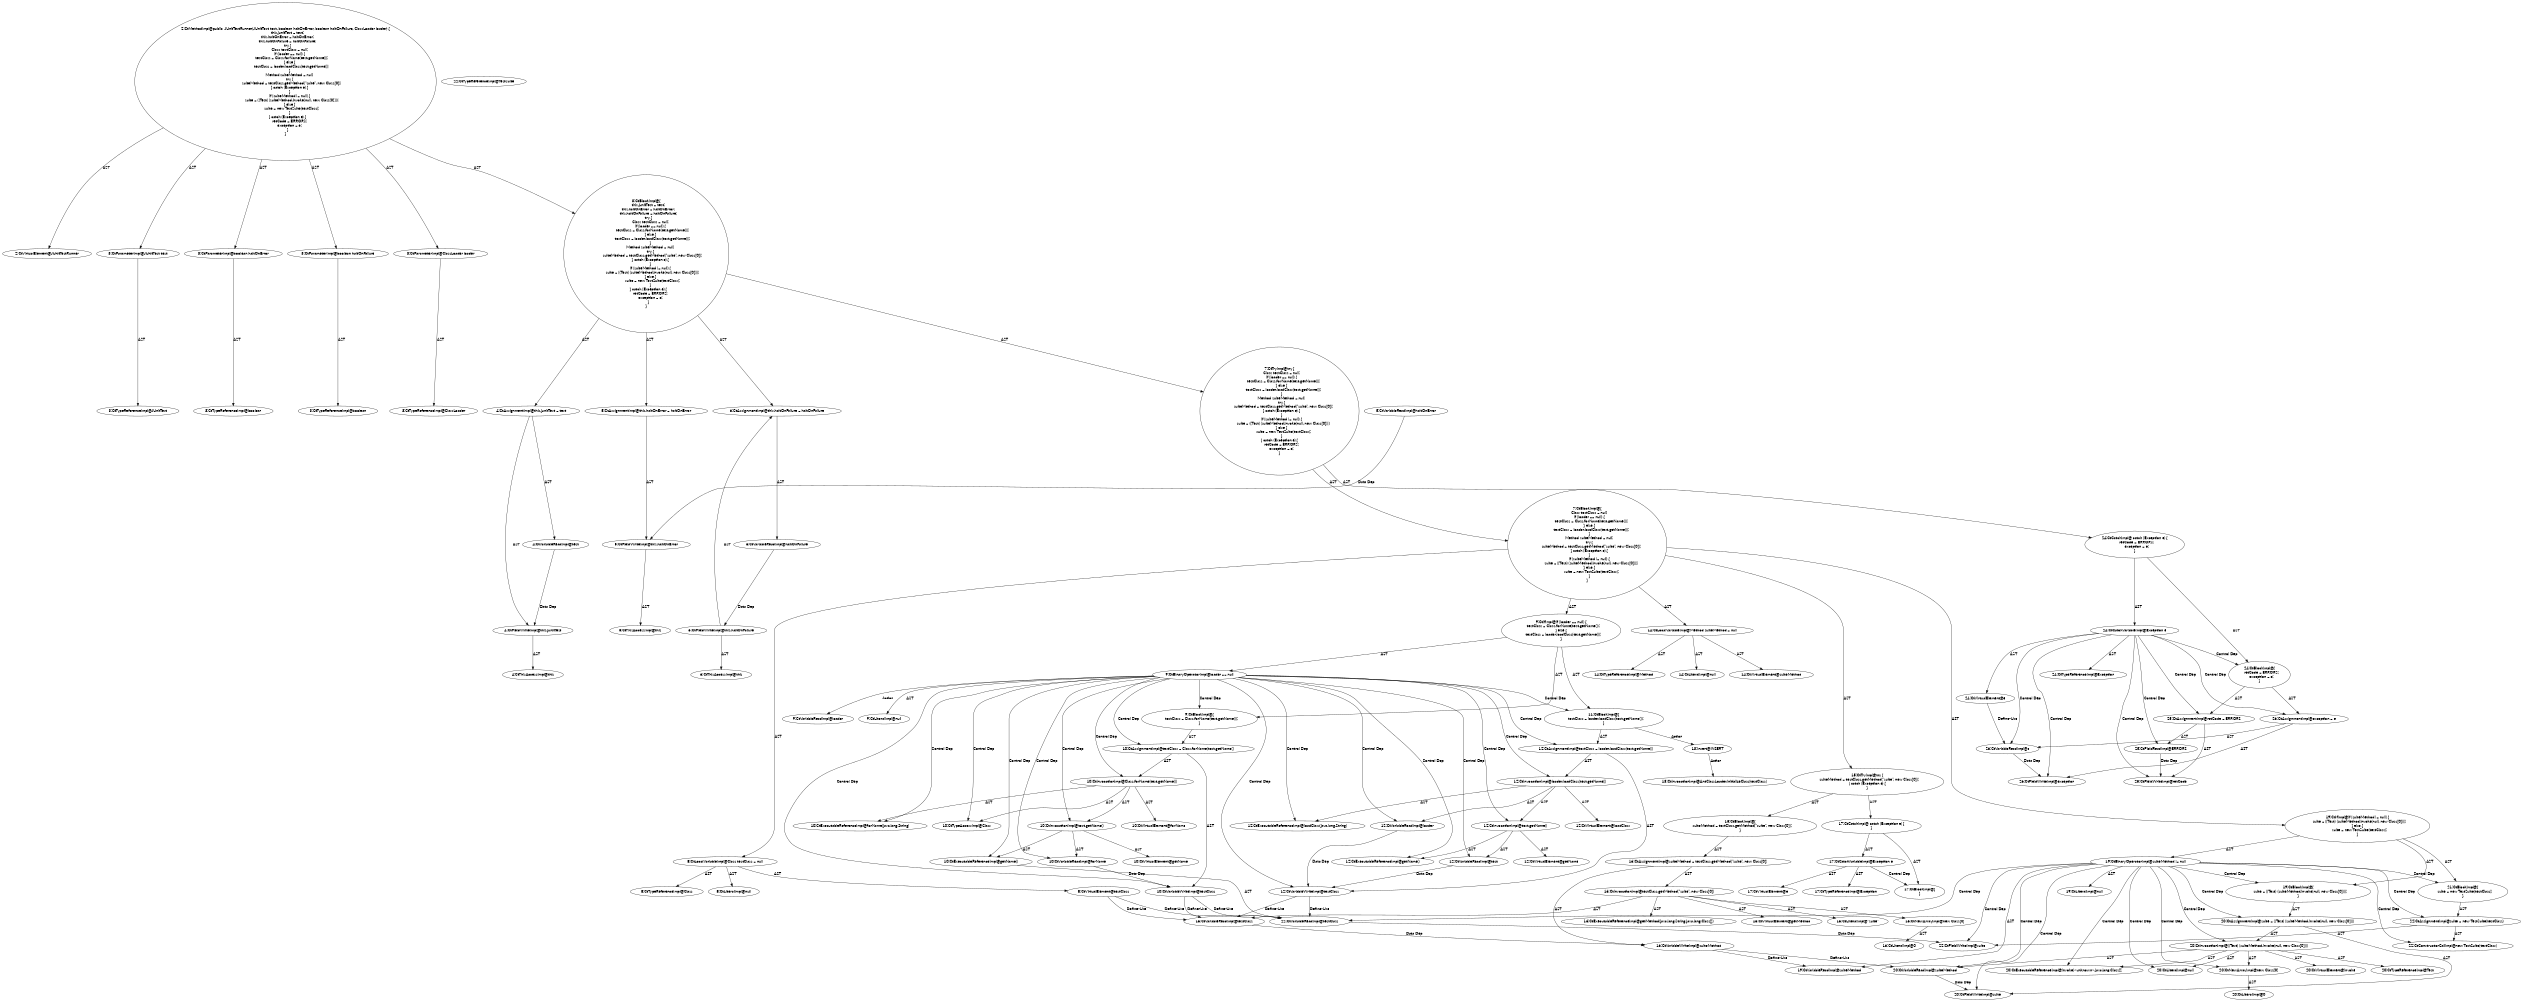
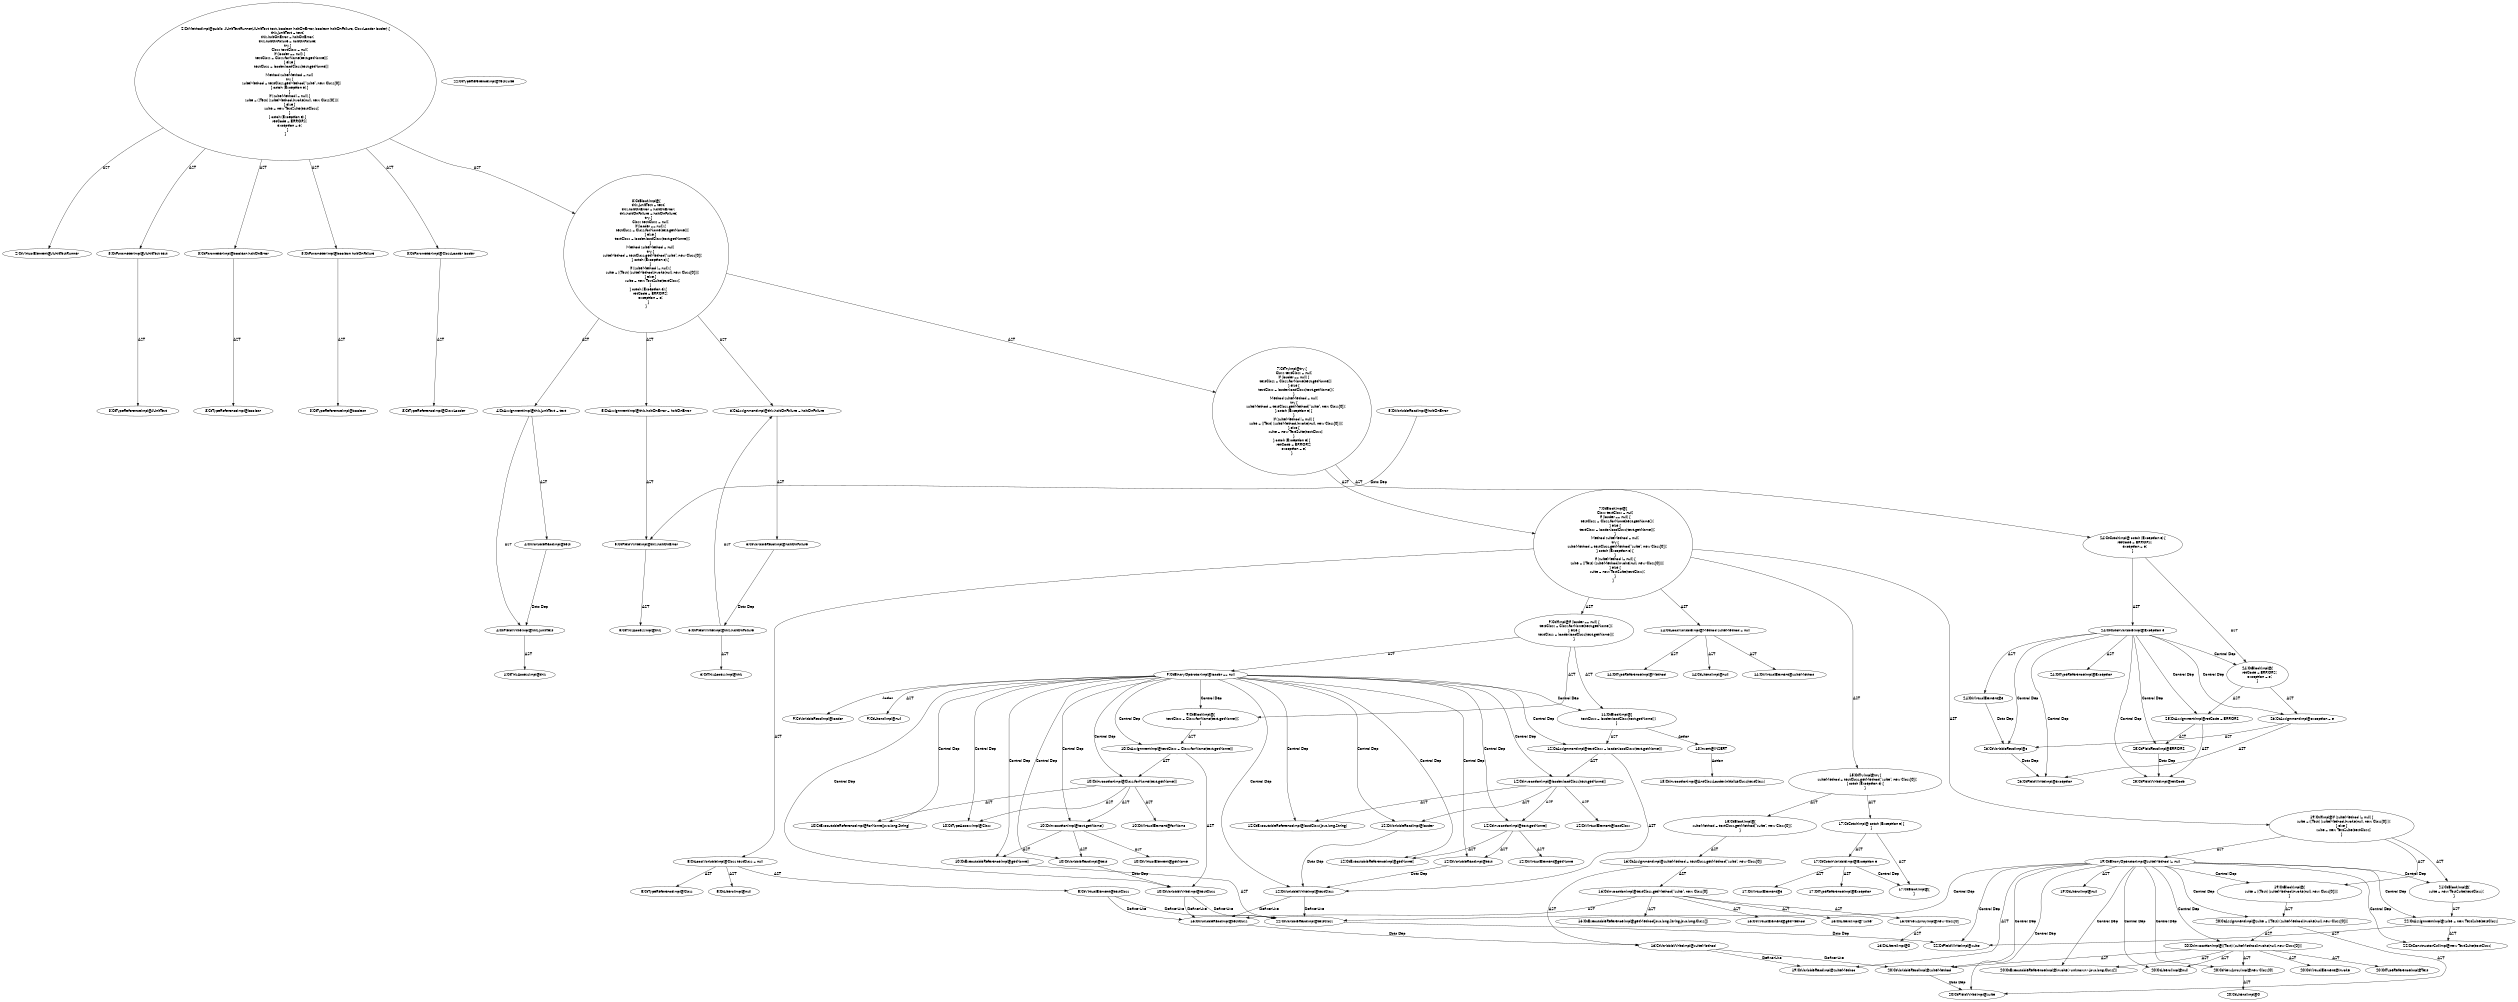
edge "24:CtVirtualElement@e" -> "26:CtVariableReadImpl@e": label "Define-Use" -> "Data Dep"
node "10:CtVariableReadImpl@forName": label "10:CtVariableReadImpl@forName" -> "10:CtVariableReadImpl@test"
